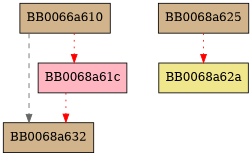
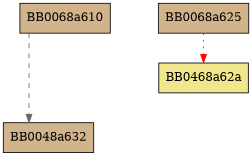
node "BB0066a610": label "BB0066a610" -> "BB0068a610"
node "BB0068a61c": removed
node "BB0068a62a": label "BB0068a62a" -> "BB0468a62a"
node "BB0068a632": label "BB0068a632" -> "BB0048a632"
